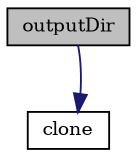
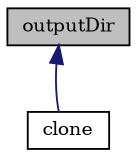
edge "outputDir" -> "clone": reversed
